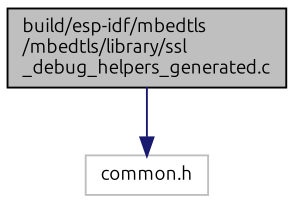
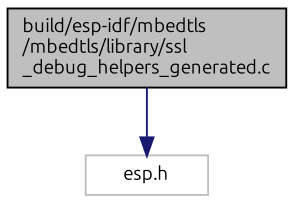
node "common.h": label "common.h" -> "esp.h"
